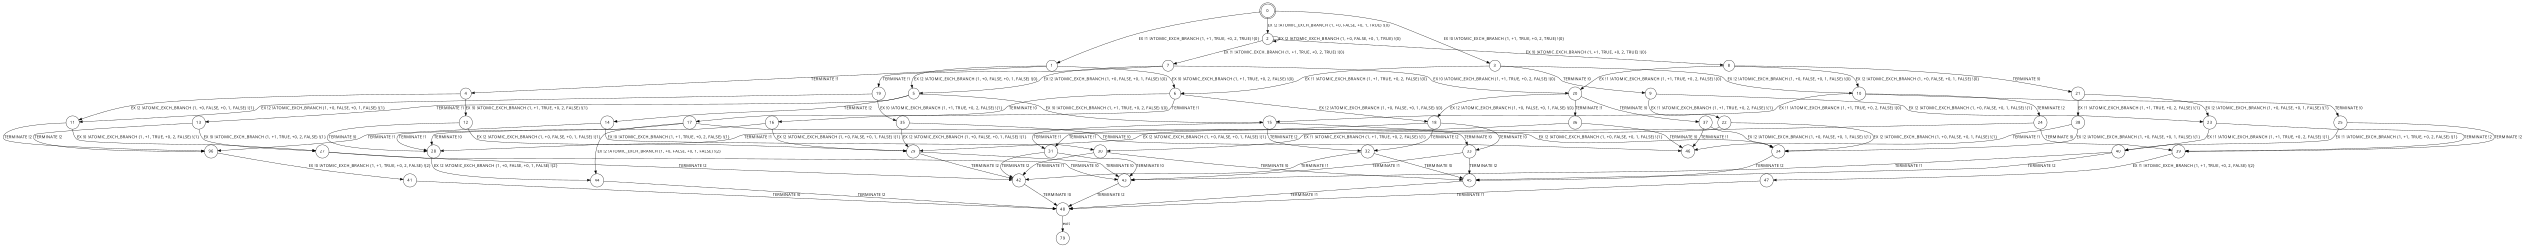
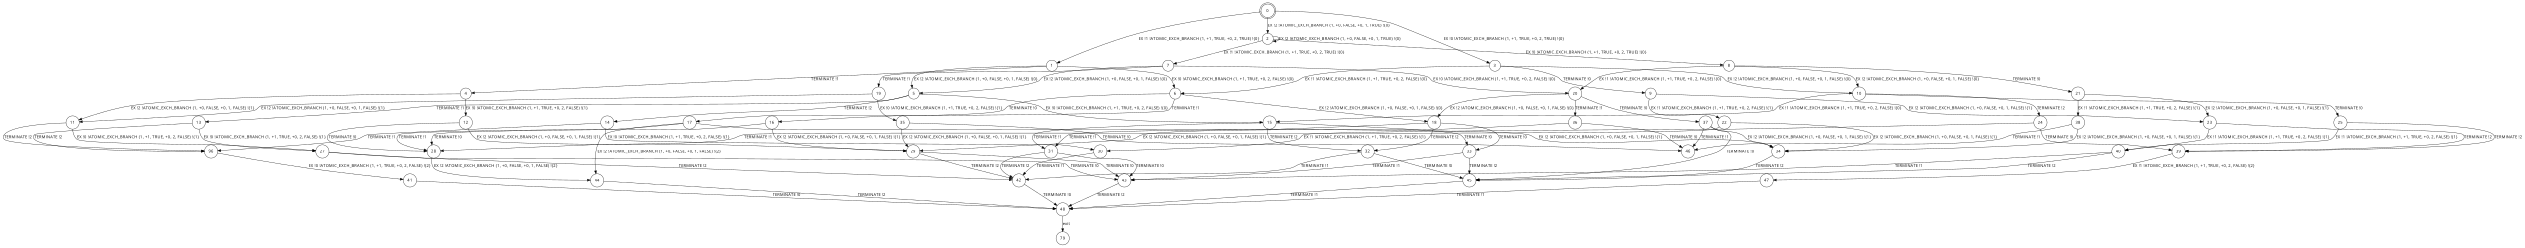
edge "30" -> "45": now "37" -> "45"
